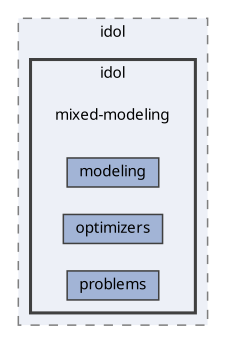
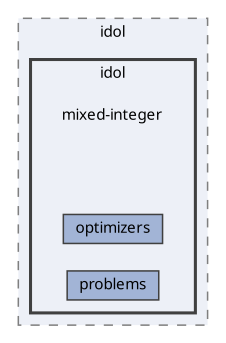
node "mixed-modeling": label "mixed-modeling" -> "mixed-integer"
node "modeling": removed
